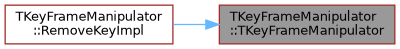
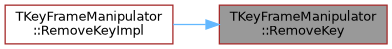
node "TKeyFrameManipulator ::TKeyFrameManipulator": label "TKeyFrameManipulator ::TKeyFrameManipulator" -> "TKeyFrameManipulator ::RemoveKey"
